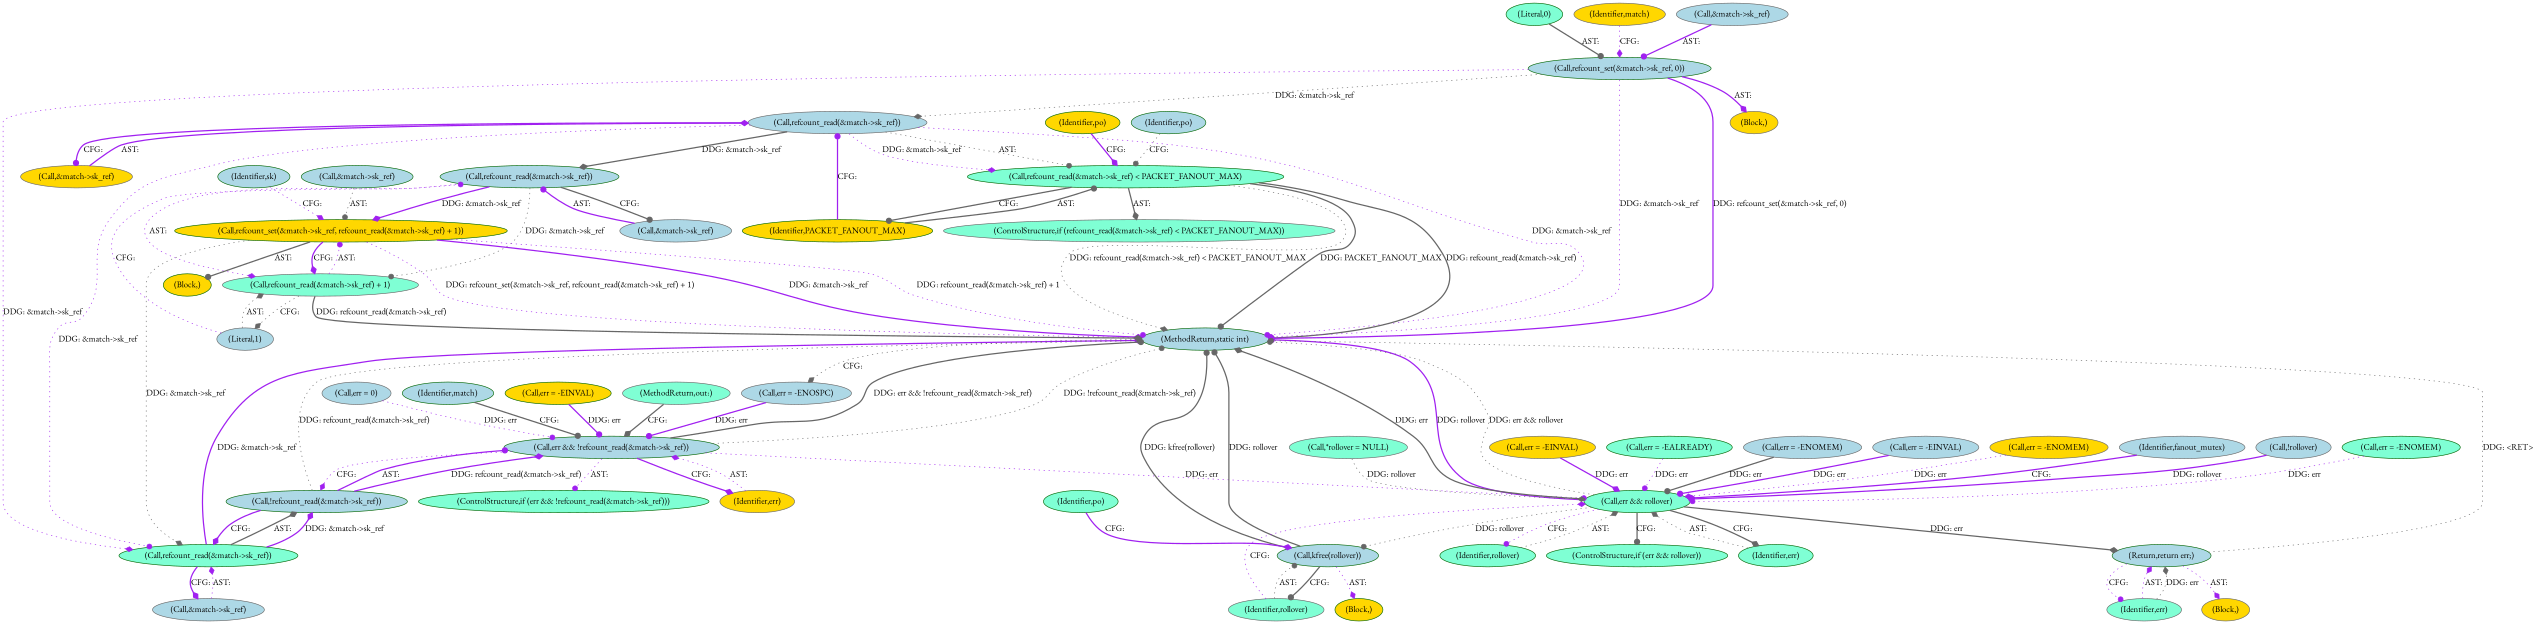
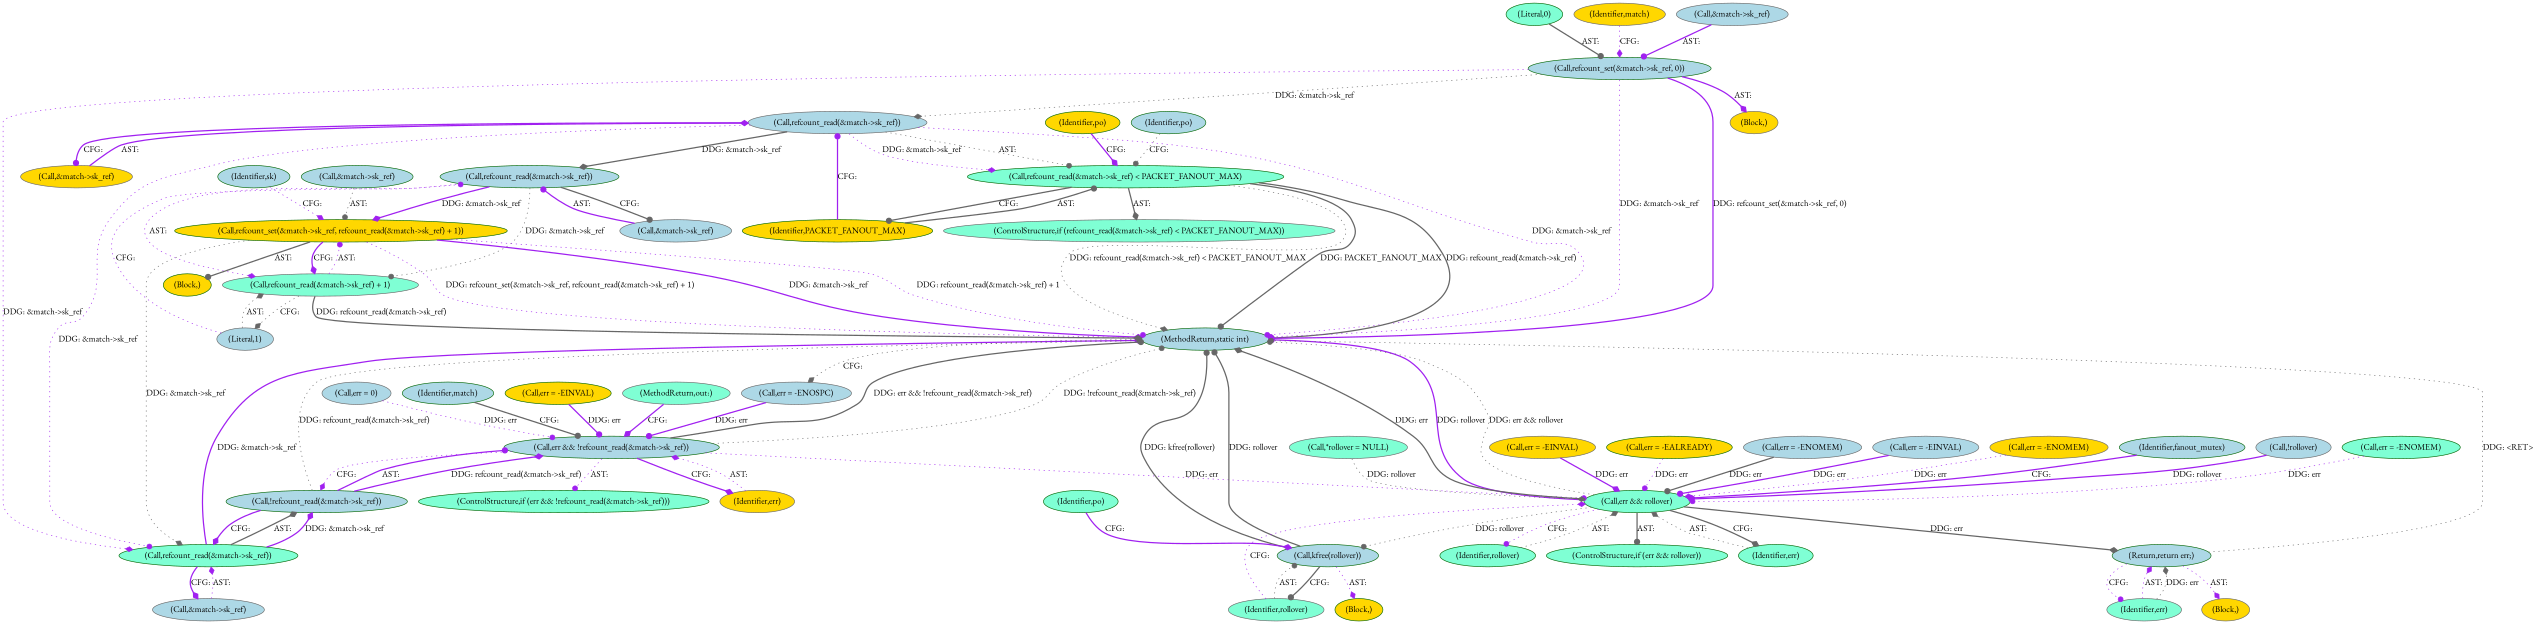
edge "(MethodReturn,out:)" -> "(Call,err && !refcount_read(&match->sk_ref))": color gray40 -> purple
node "(Call,err = -EALREADY)": fillcolor aquamarine -> gold
node "(Identifier,fanout_mutex)": color gray40 -> darkgreen
edge "(Call,err && rollover)" -> "(ControlStructure,if (err && rollover))": label "CFG: " -> "AST: "
